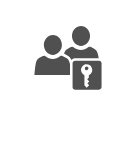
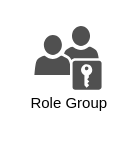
node "Role Group": added
